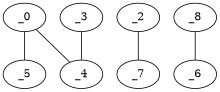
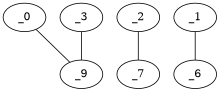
node "_8": label "_8" -> "_1"
node "_5": removed
node "_4": label "_4" -> "_9"
